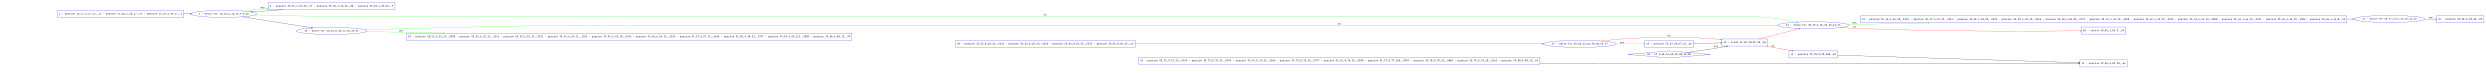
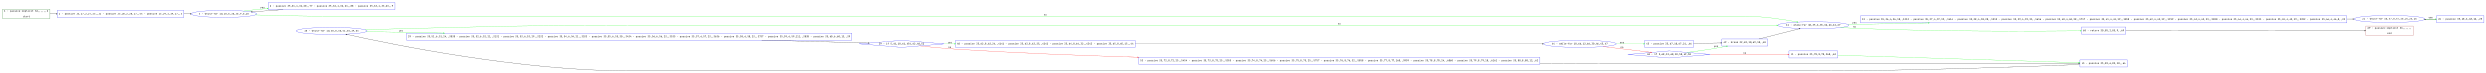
node "1 - passive-implicit 36,,,,,,2 start": added
edge "23 - while-for 10,47,8,47,26,25,24,26" -> "24 - passive 35,48,6,48,16,,25": color #ff0000 -> #00ff00
edge "24 - passive 35,48,6,48,16,,25" -> "23 - while-for 10,47,8,47,26,25,24,26": added
edge "5 - while-for 10,30,6,30,36,9,6,10" -> "28 - while-for 10,50,8,50,41,64,29,65": now "63 - passive 35,82,6,82,10,,64" -> "28 - while-for 10,50,8,50,41,64,29,65"
edge "11 - while-for 10,35,6,35,36,66,12,67" -> "68 - return 30,85,2,85,9,,69": color #ff0000 -> #00ff00
node "69 - passive-implicit 36,,,,,, end": added
edge "49 - break 32,69,10,69,10,,65" -> "11 - while-for 10,35,6,35,36,66,12,67": color #ff0000 -> #000000
edge "44 - while-for 10,66,12,66,30,46,45,47" -> "49 - break 32,69,10,69,10,,65": now "44 - while-for 10,66,12,66,30,46,45,47" -> "48 - if 5,68,12,68,18,50,49,50"
node "39 - if 5,61,10,61,454,62,40,52": added
edge "49 - break 32,69,10,69,10,,65" -> "51 - passive 35,70,8,70,368,,62": now "48 - if 5,68,12,68,18,50,49,50" -> "51 - passive 35,70,8,70,368,,62"
edge "48 - if 5,68,12,68,18,50,49,50" -> "49 - break 32,69,10,69,10,,65": color #000000 -> #00ff00
edge "51 - passive 35,70,8,70,368,,62" -> "63 - passive 35,82,6,82,10,,64": color #000000 -> #00ff00
